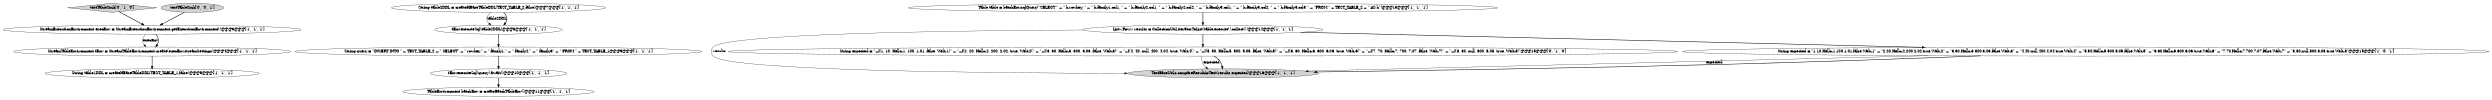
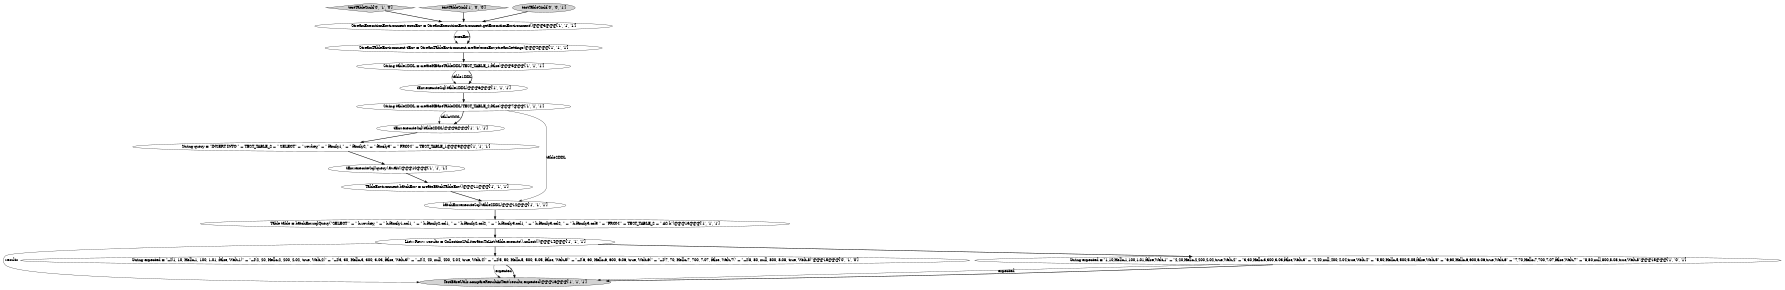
node "testTableSink['1', '0', '0']": added
node "tEnv.executeSql(table1DDL)@@@6@@@['1', '1', '1']": added
node "batchEnv.executeSql(table2DDL)@@@12@@@['1', '1', '1']": added
